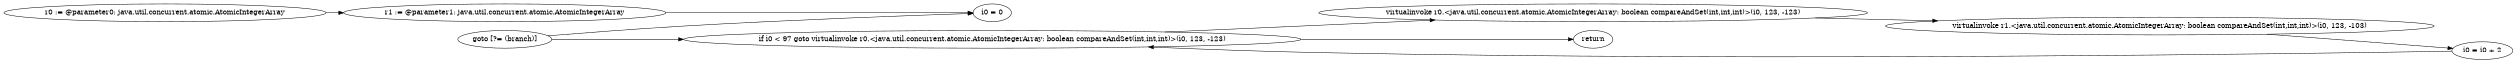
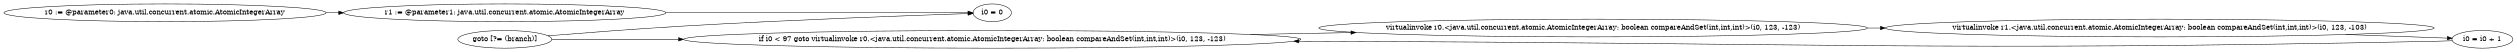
node "return": removed
node "i0 = i0 + 2": label "i0 = i0 + 2" -> "i0 = i0 + 1"
